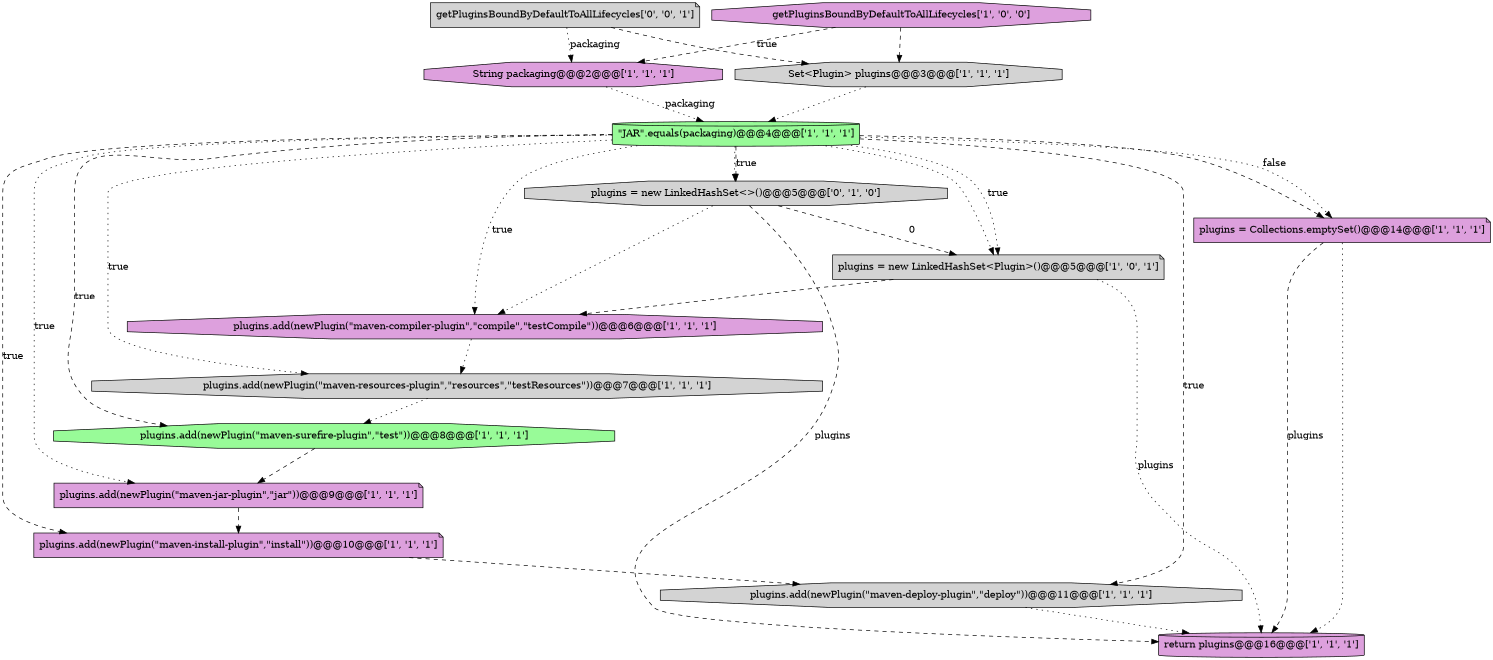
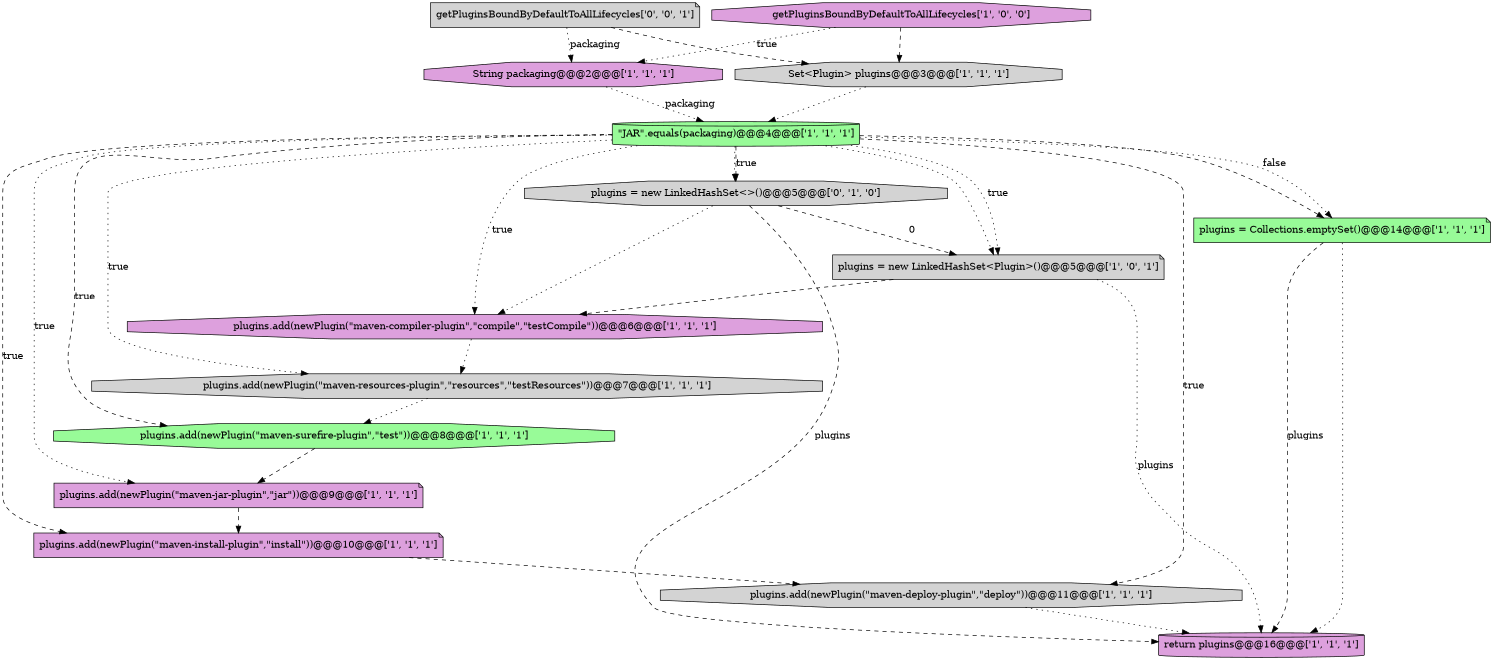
edge "getPluginsBoundByDefaultToAllLifecycles['1', '0', '0']" -> "String packaging@@@2@@@['1', '1', '1']": style dashed -> dotted
node "plugins = Collections.emptySet()@@@14@@@['1', '1', '1']": fillcolor plum -> palegreen
